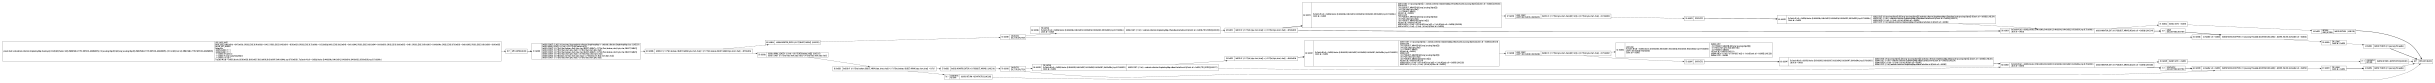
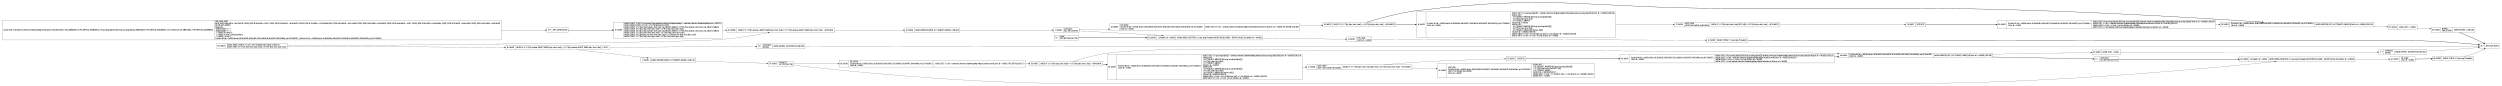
edge "50: 0x0029" -> "73: ?": removed
edge "42: 0x000b" -> "55: 0x002e": reversed
edge "58: 0x0033" -> "64: 0x004e": now "59: 0x0035" -> "64: 0x004e"
